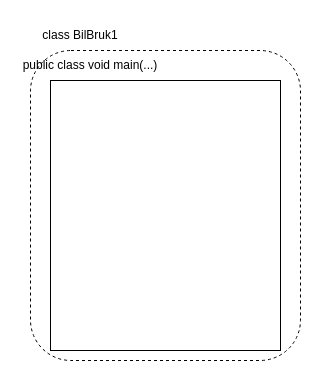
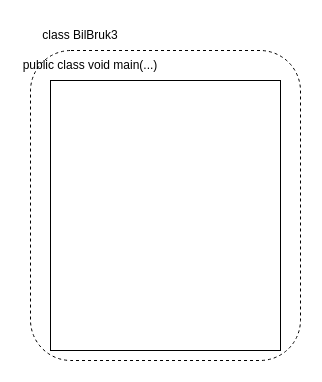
node "class BilBruk1": label "class BilBruk1" -> "class BilBruk3"
